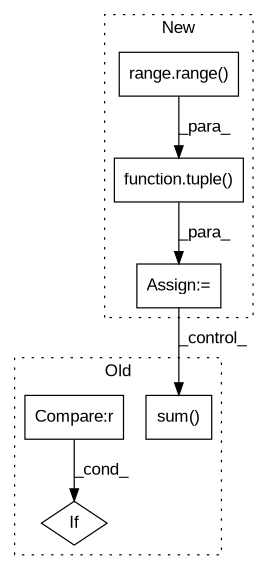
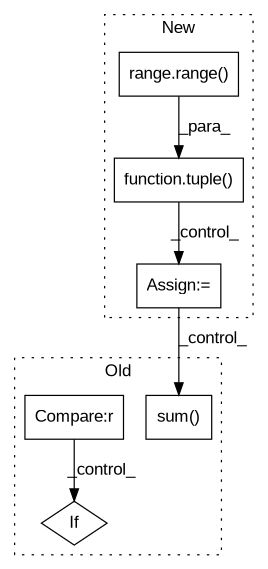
edge "function.tuple()" -> "Assign:=": label "_para_" -> "_control_"
edge "Compare:r" -> "If": label "_cond_" -> "_control_"
